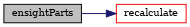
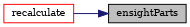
edge "ensightParts" -> "recalculate": reversed
